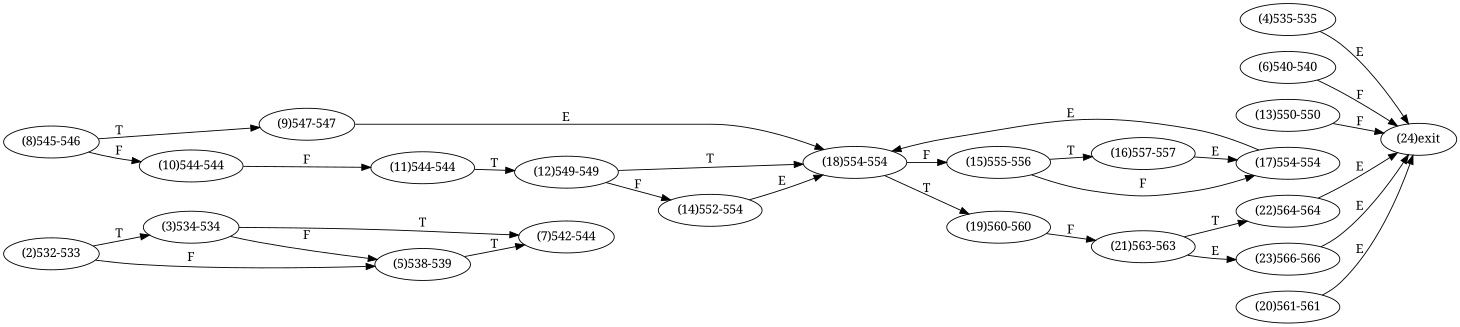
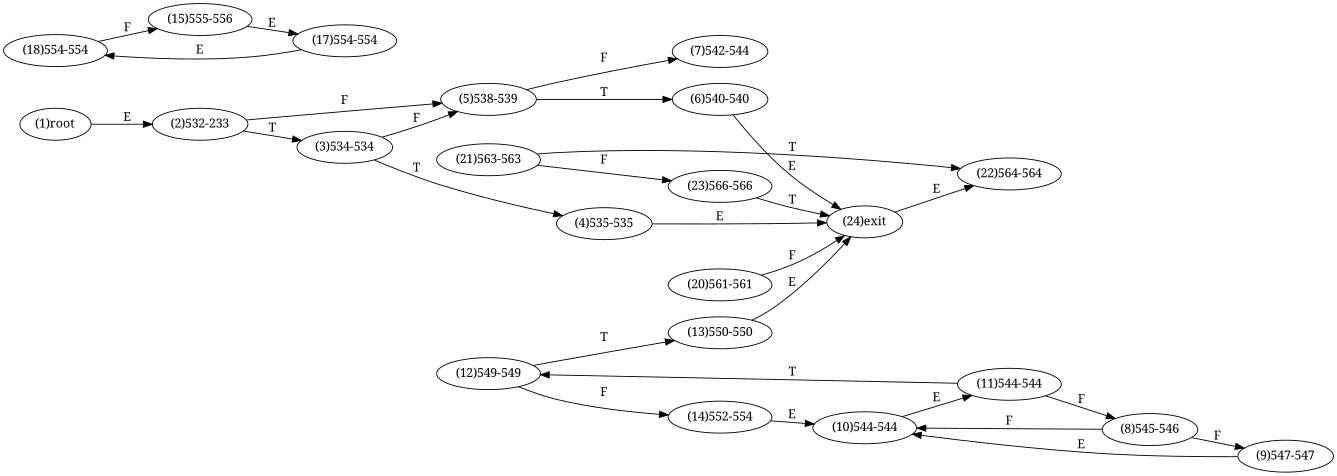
edge "(6)540-540" -> "(24)exit": label "F" -> "E"
edge "(5)538-539" -> "(6)540-540": added, label "T"
edge "(13)550-550" -> "(24)exit": label "F" -> "E"
node "(1)root": added
edge "(9)547-547" -> "(18)554-554": now "(9)547-547" -> "(10)544-544"
edge "(8)545-546" -> "(9)547-547": label "T" -> "F"
node "(16)557-557": removed
edge "(10)544-544" -> "(11)544-544": label "F" -> "E"
edge "(12)549-549" -> "(18)554-554": now "(12)549-549" -> "(13)550-550"
edge "(22)564-564" -> "(24)exit": reversed
edge "(15)555-556" -> "(17)554-554": label "F" -> "E"
edge "(14)552-554" -> "(18)554-554": now "(14)552-554" -> "(10)544-544"
edge "(23)566-566" -> "(24)exit": label "E" -> "T"
node "(19)560-560": removed
edge "(3)534-534" -> "(7)542-544": now "(3)534-534" -> "(4)535-535"
edge "(5)538-539" -> "(7)542-544": label "T" -> "F"
edge "(20)561-561" -> "(24)exit": label "E" -> "F"
edge "(21)563-563" -> "(23)566-566": label "E" -> "F"
node "(2)532-533": label "(2)532-533" -> "(2)532-233"
edge "(11)544-544" -> "(8)545-546": added, label "F"
